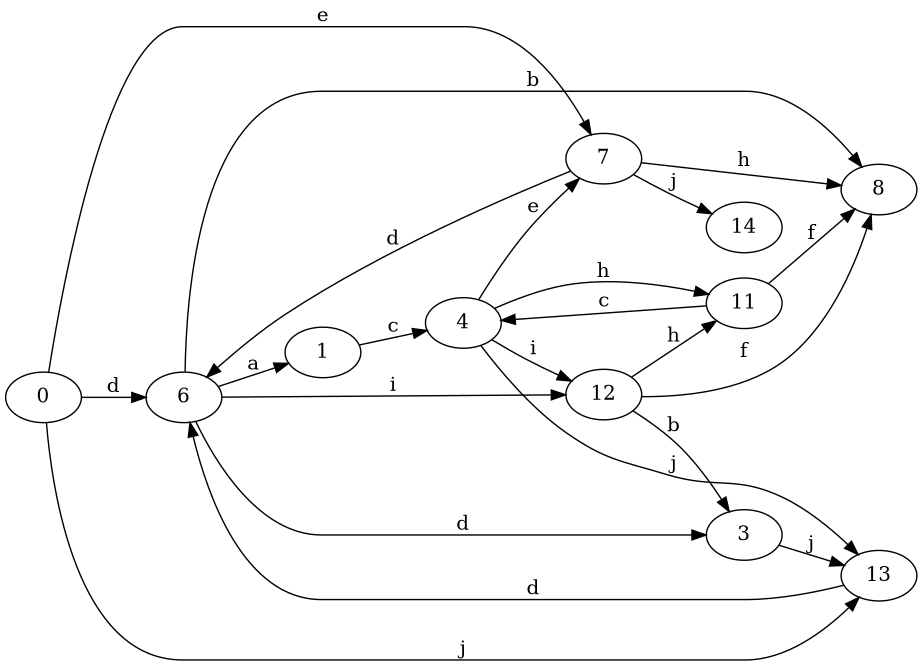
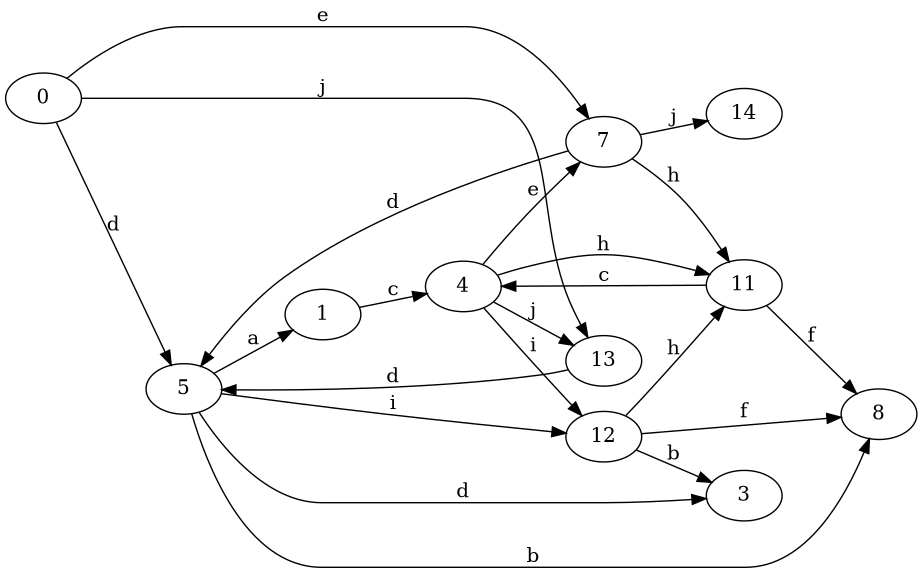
edge "7" -> "8": now "7" -> "11"
node "6": label "6" -> "5"
edge "3" -> "13": removed, label "j"
